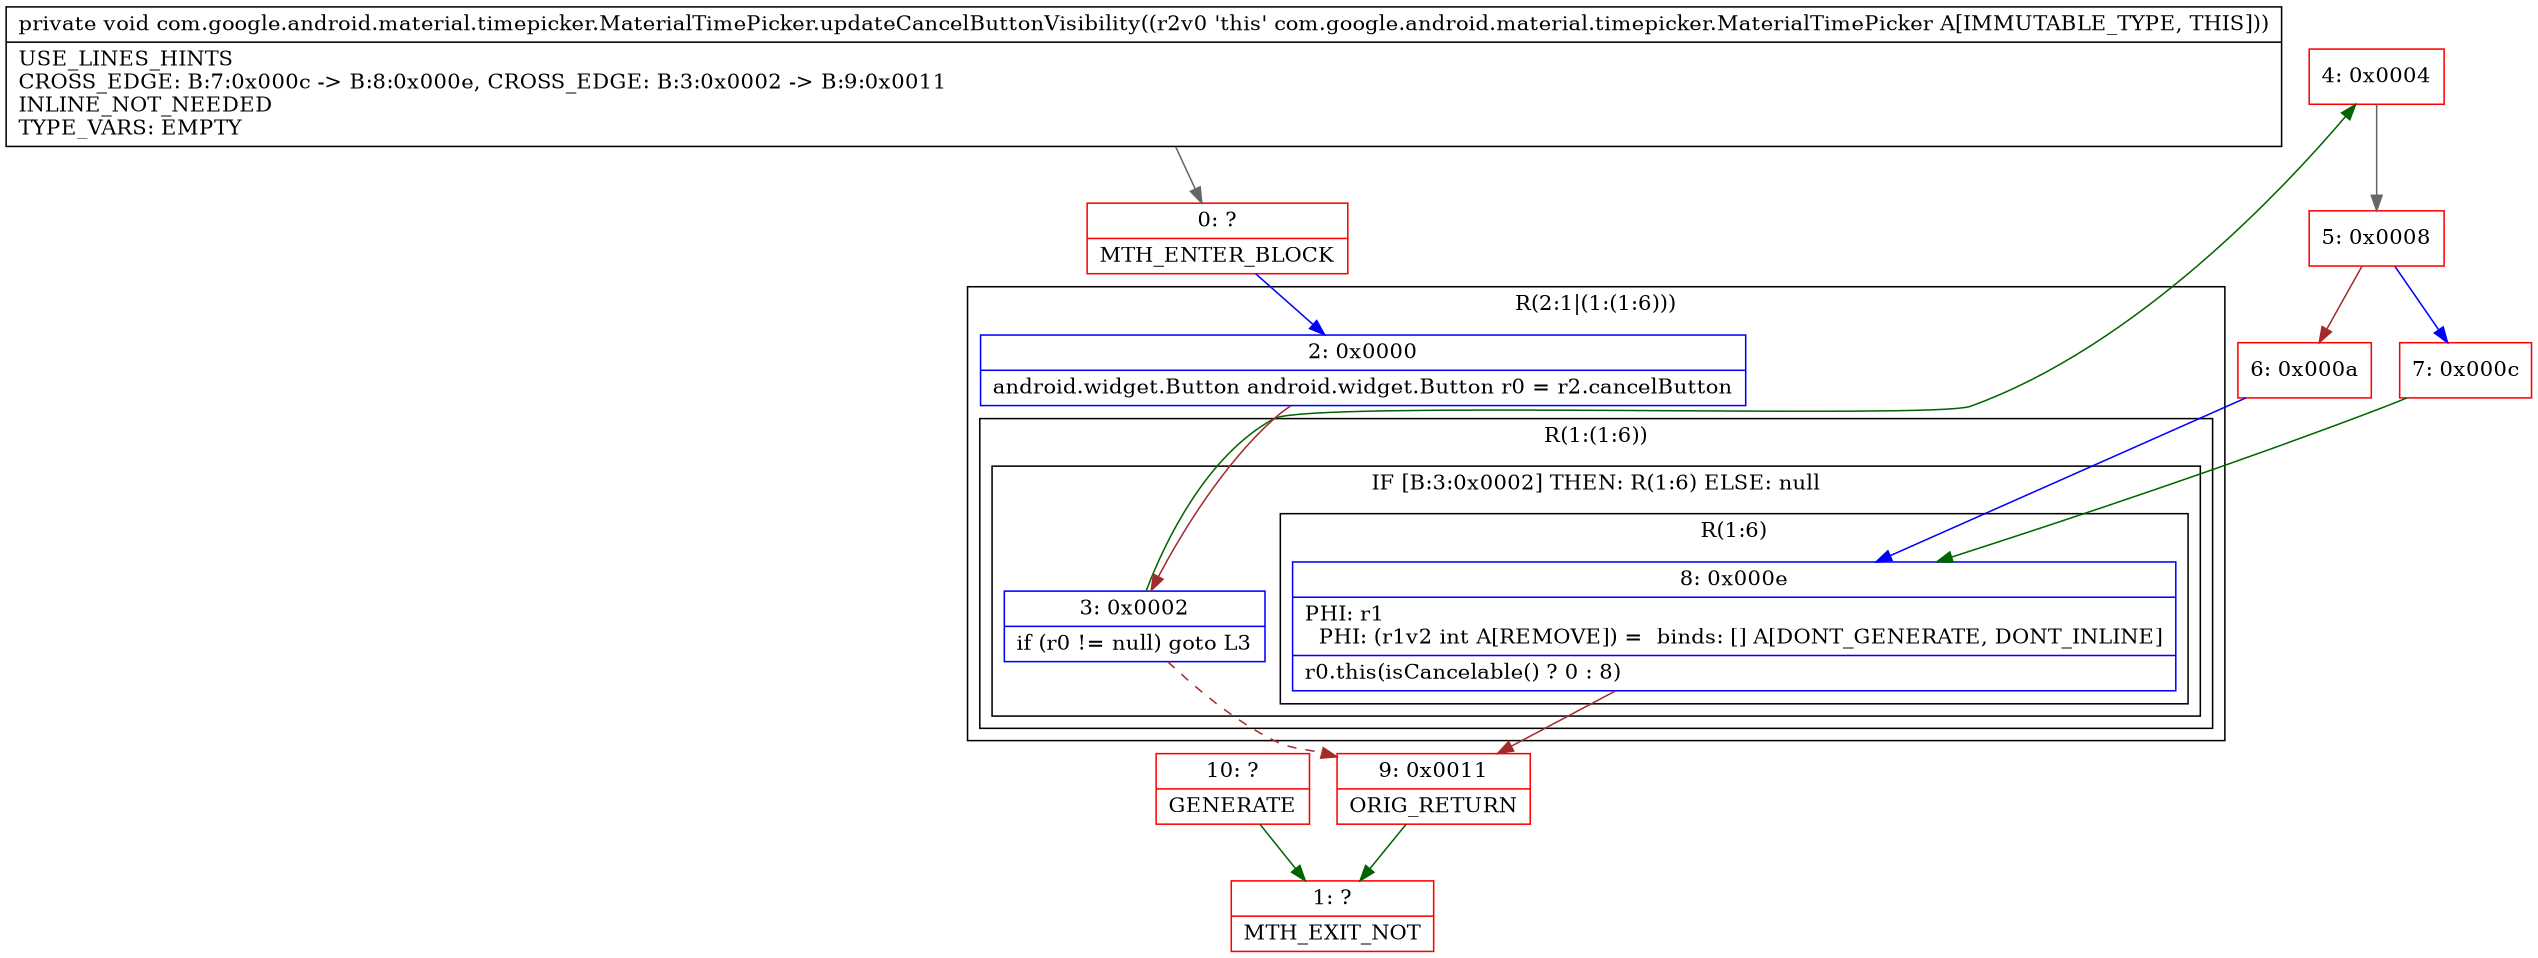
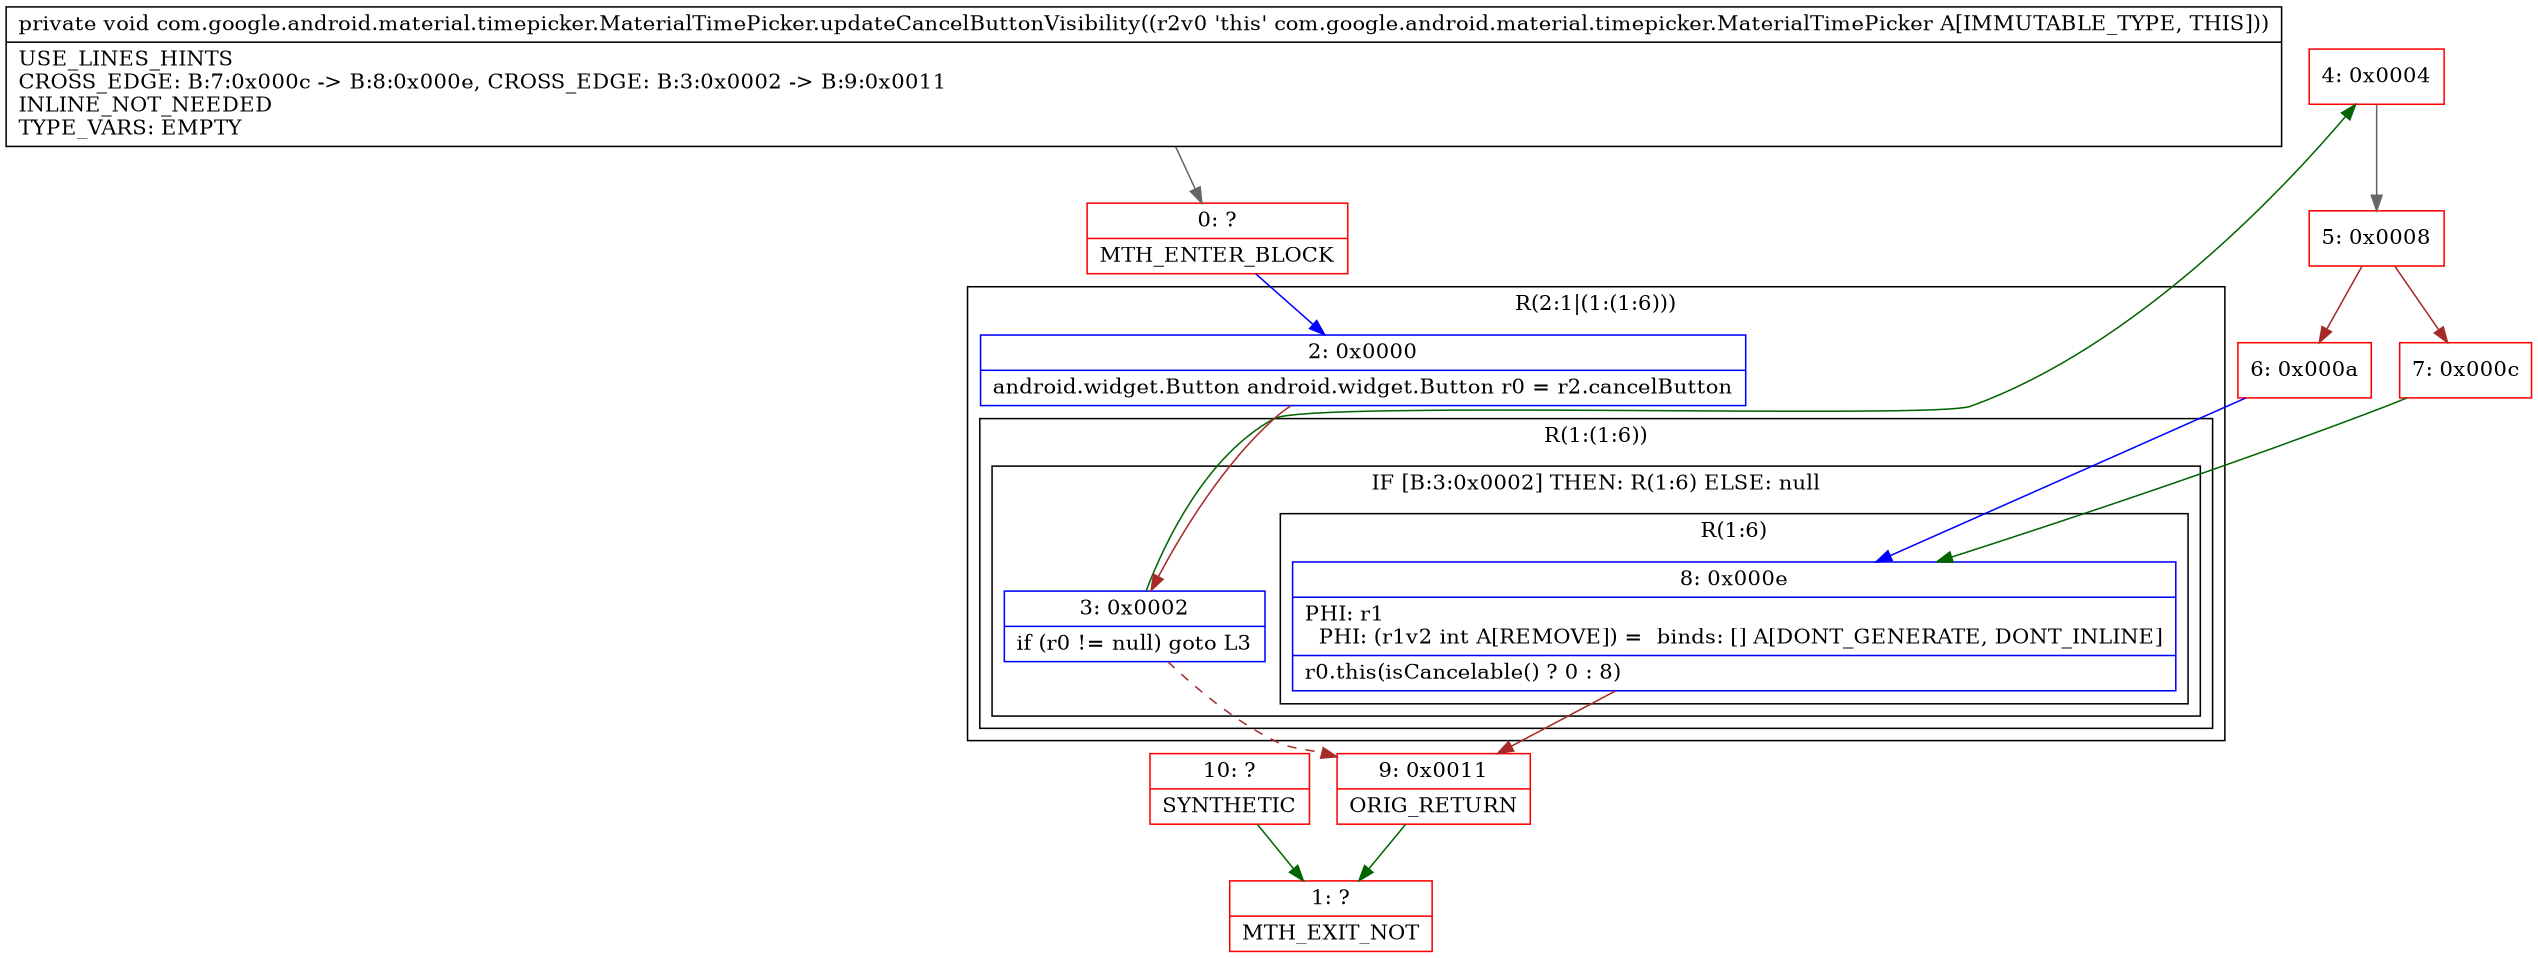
edge "5: 0x0008" -> "7: 0x000c": color blue -> brown
node "10: ?": text "GENERATE" -> "SYNTHETIC"
